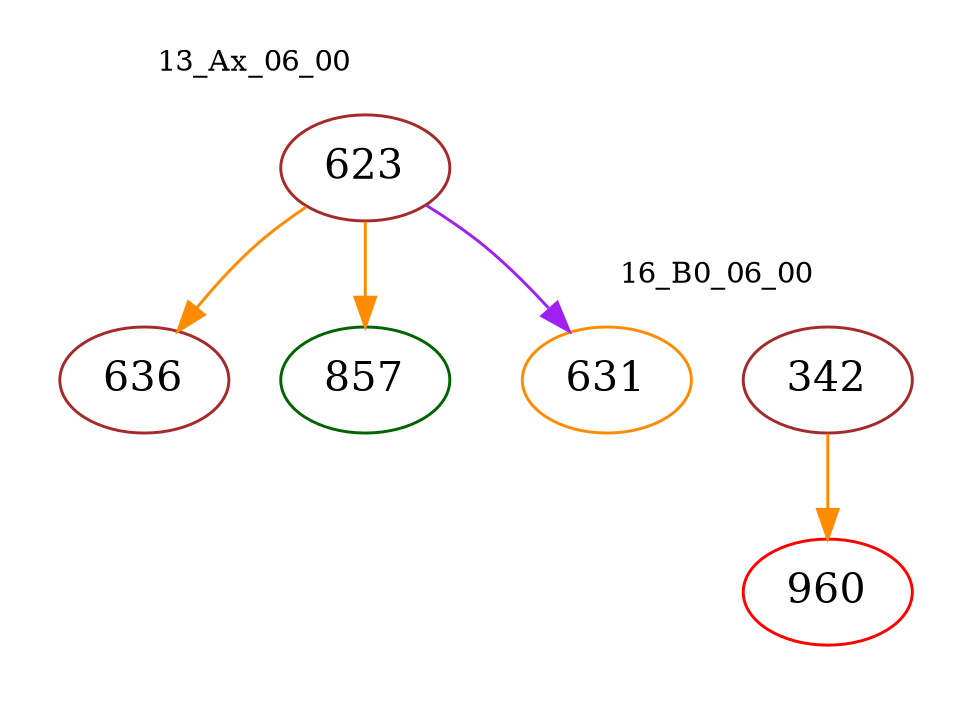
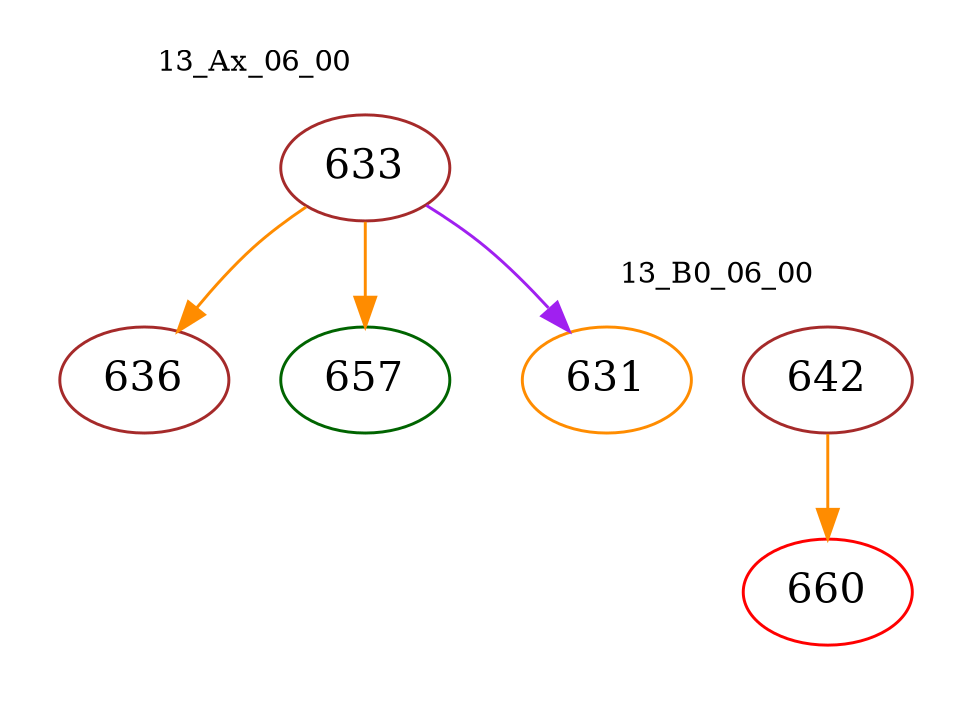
node "623": label "623" -> "633"
cluster "16_B0_06_00": label "16_B0_06_00" -> "13_B0_06_00"
node "857": label "857" -> "657"
node "342": label "342" -> "642"
node "960": label "960" -> "660"
